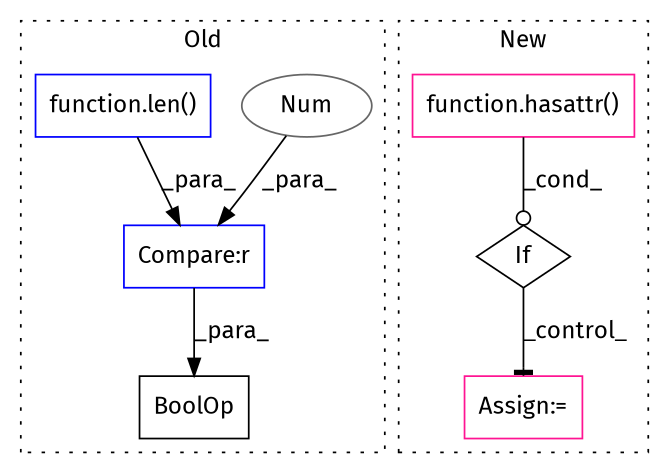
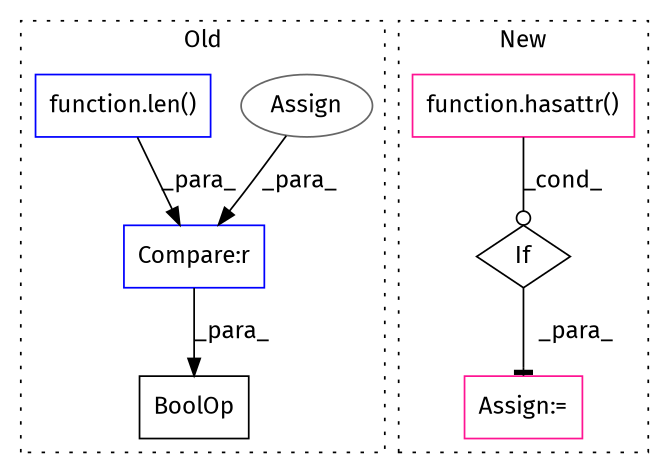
node "Num": label "Num" -> "Assign"
edge "If" -> "Assign:=": label "_control_" -> "_para_"
